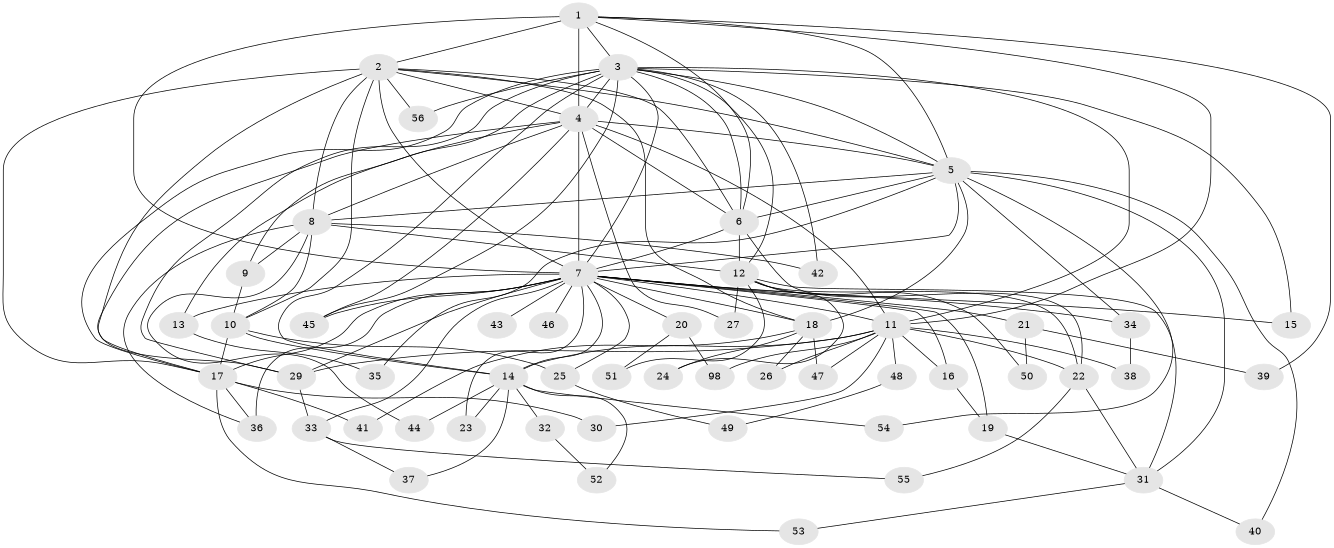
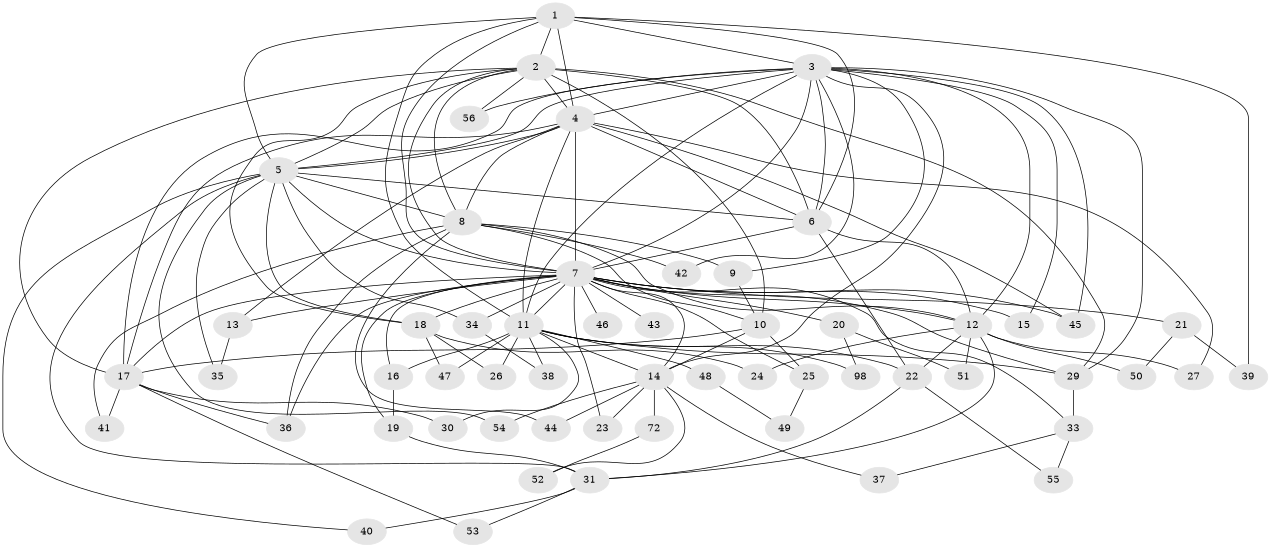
edge "7" -- "12": added
edge "18" -- "41": now "8" -- "41"
node "32": label "32" -> "72"
